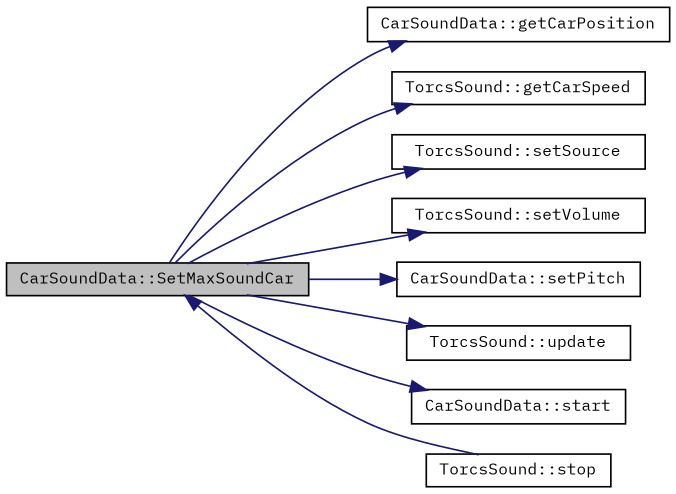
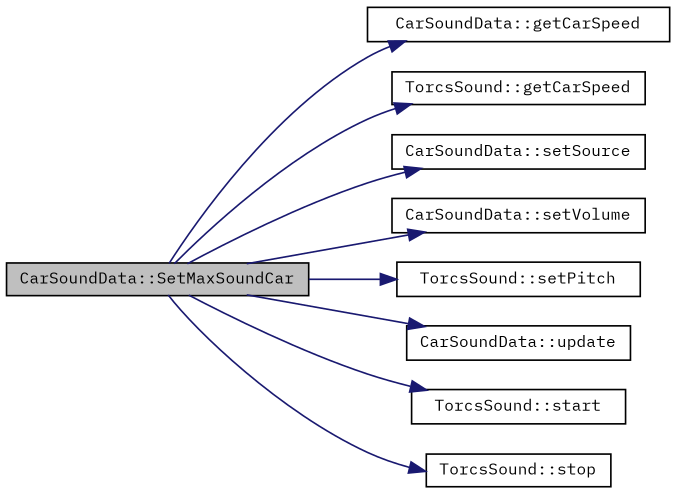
node "CarSoundData::getCarPosition": label "CarSoundData::getCarPosition" -> "CarSoundData::getCarSpeed"
node "TorcsSound::setSource": label "TorcsSound::setSource" -> "CarSoundData::setSource"
node "TorcsSound::setVolume": label "TorcsSound::setVolume" -> "CarSoundData::setVolume"
node "CarSoundData::setPitch": label "CarSoundData::setPitch" -> "TorcsSound::setPitch"
node "TorcsSound::update": label "TorcsSound::update" -> "CarSoundData::update"
edge "TorcsSound::stop" -> "CarSoundData::SetMaxSoundCar": reversed
node "CarSoundData::start": label "CarSoundData::start" -> "TorcsSound::start"
